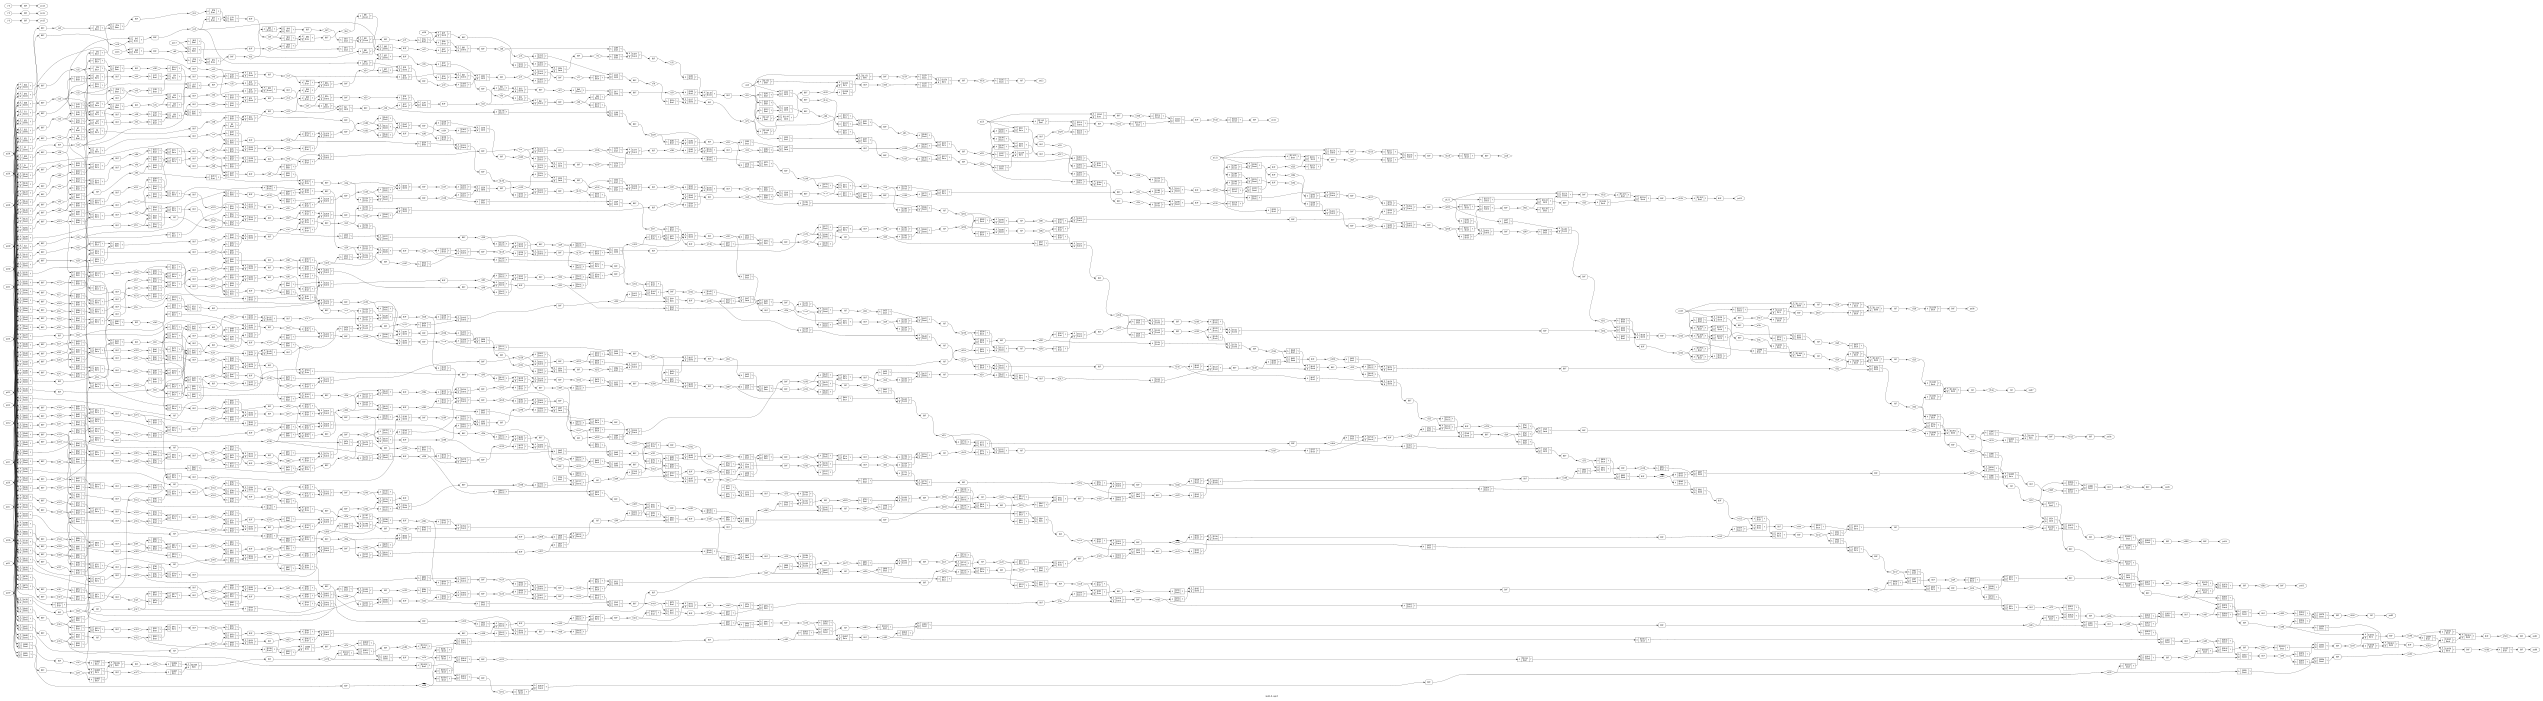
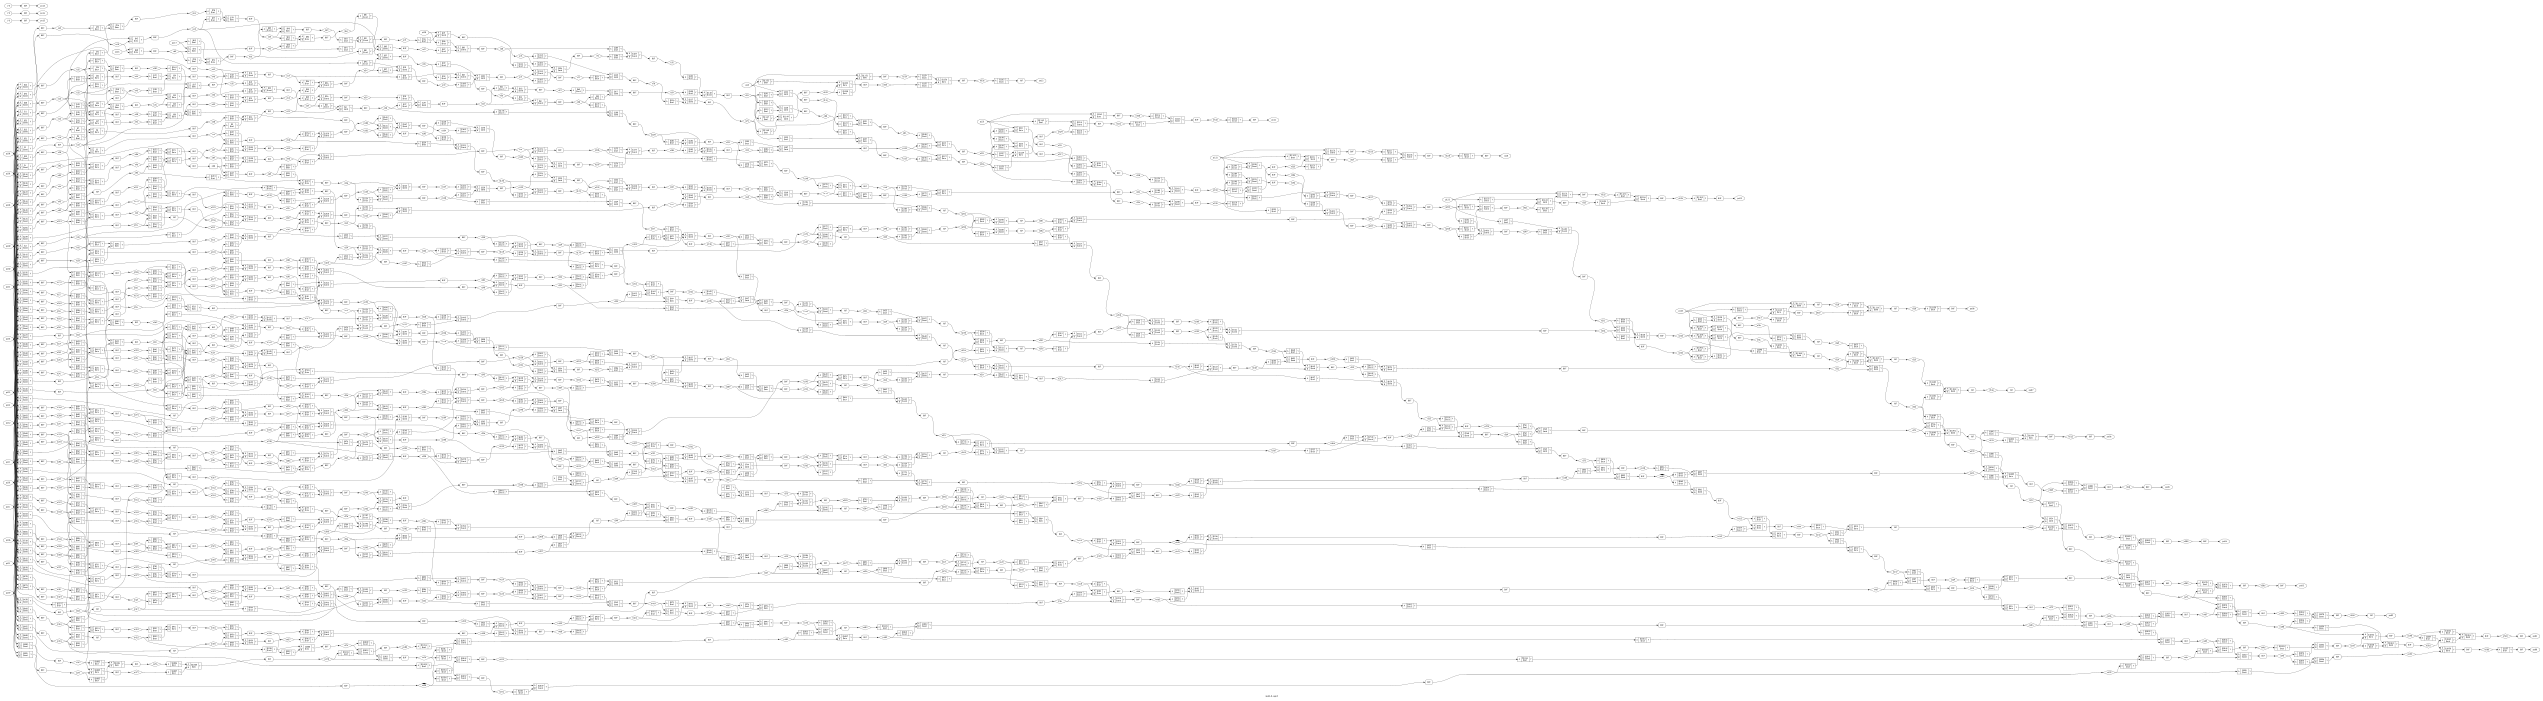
node "po10": shape diamond -> octagon
node "n88": shape diamond -> box
